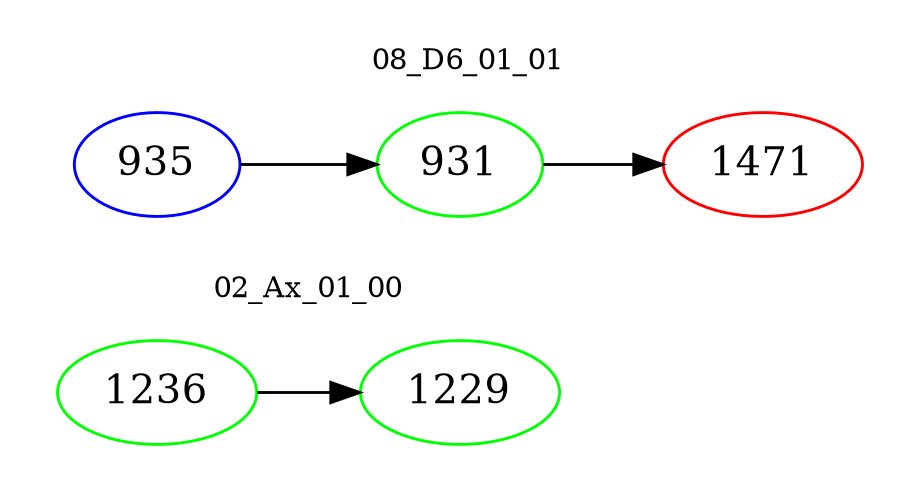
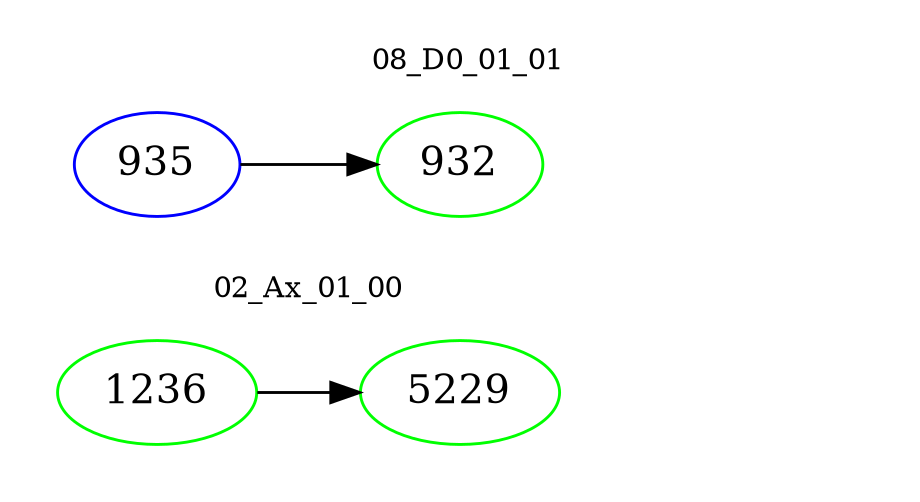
cluster "08_D6_01_01": label "08_D6_01_01" -> "08_D0_01_01"
node "931": label "931" -> "932"
node "1471": removed
node "1229": label "1229" -> "5229"
